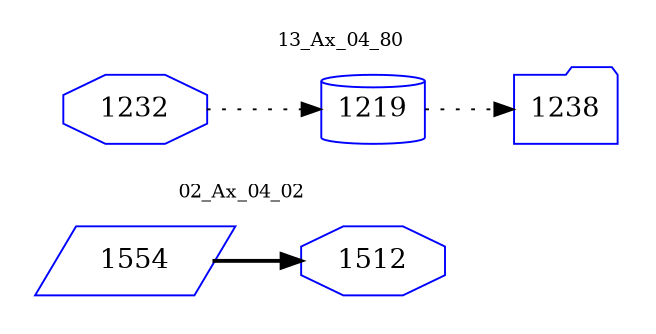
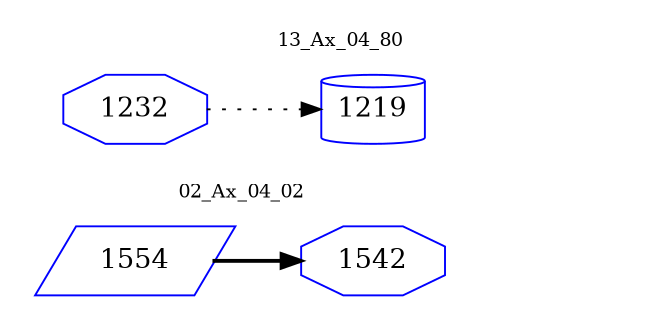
node "1238": removed
node "1512": label "1512" -> "1542"
